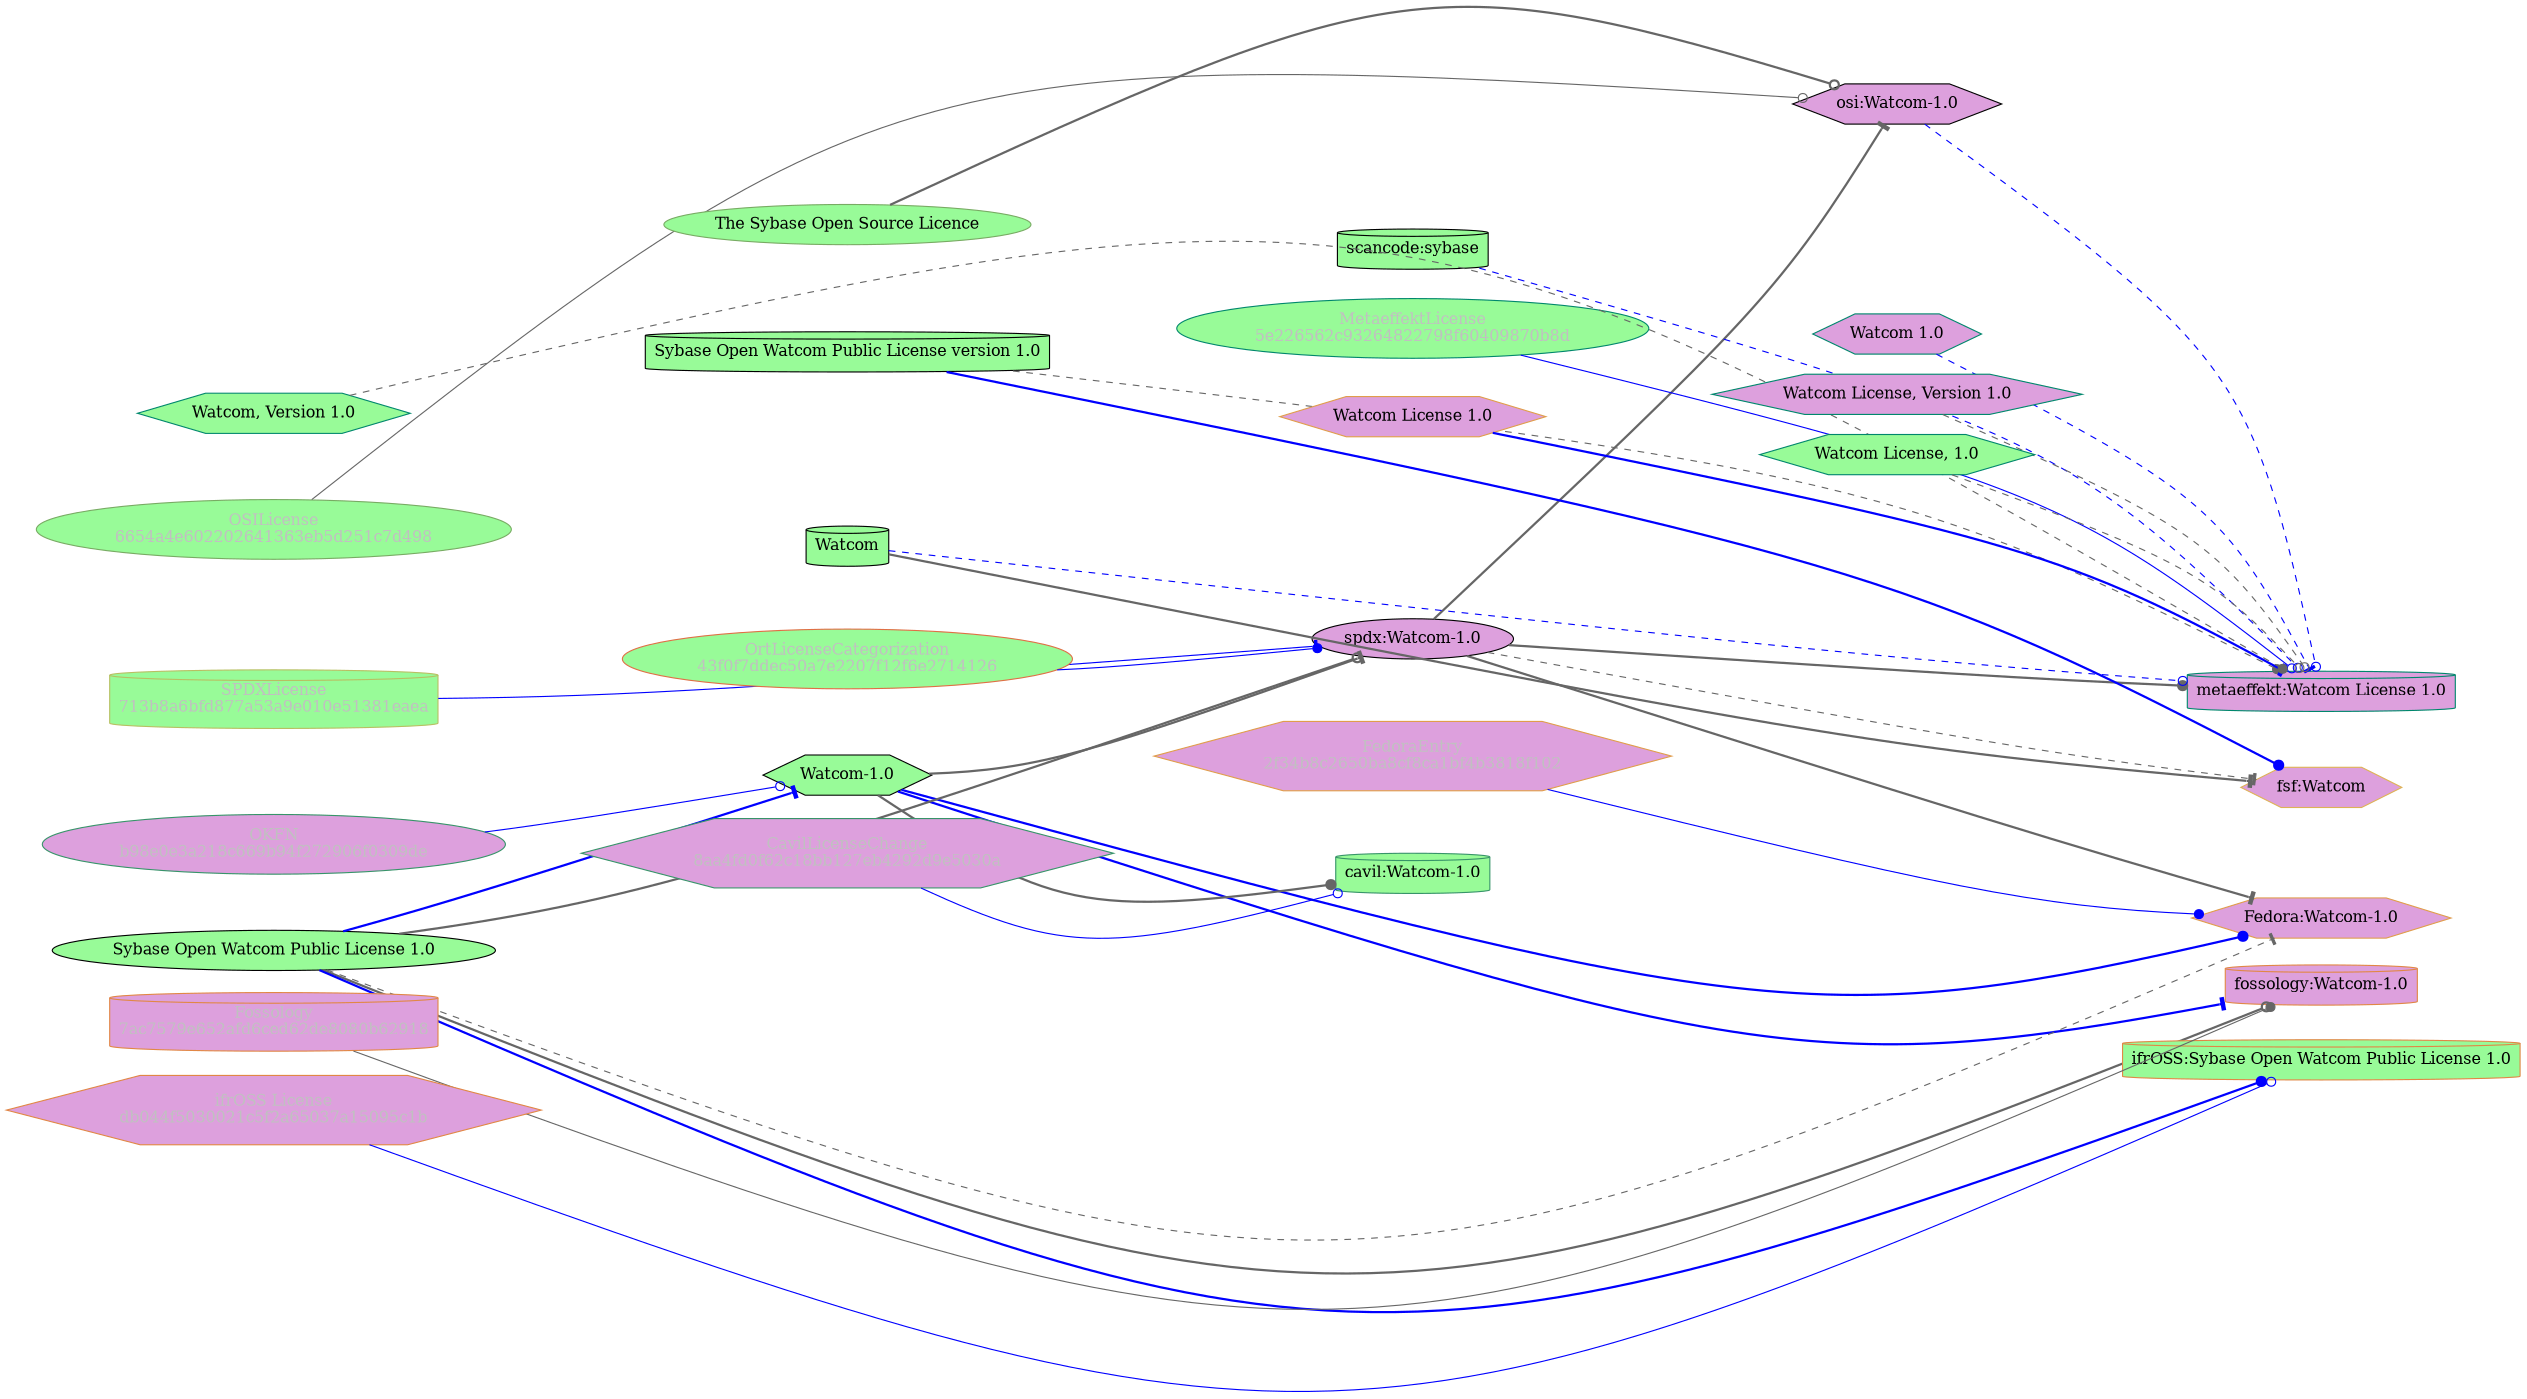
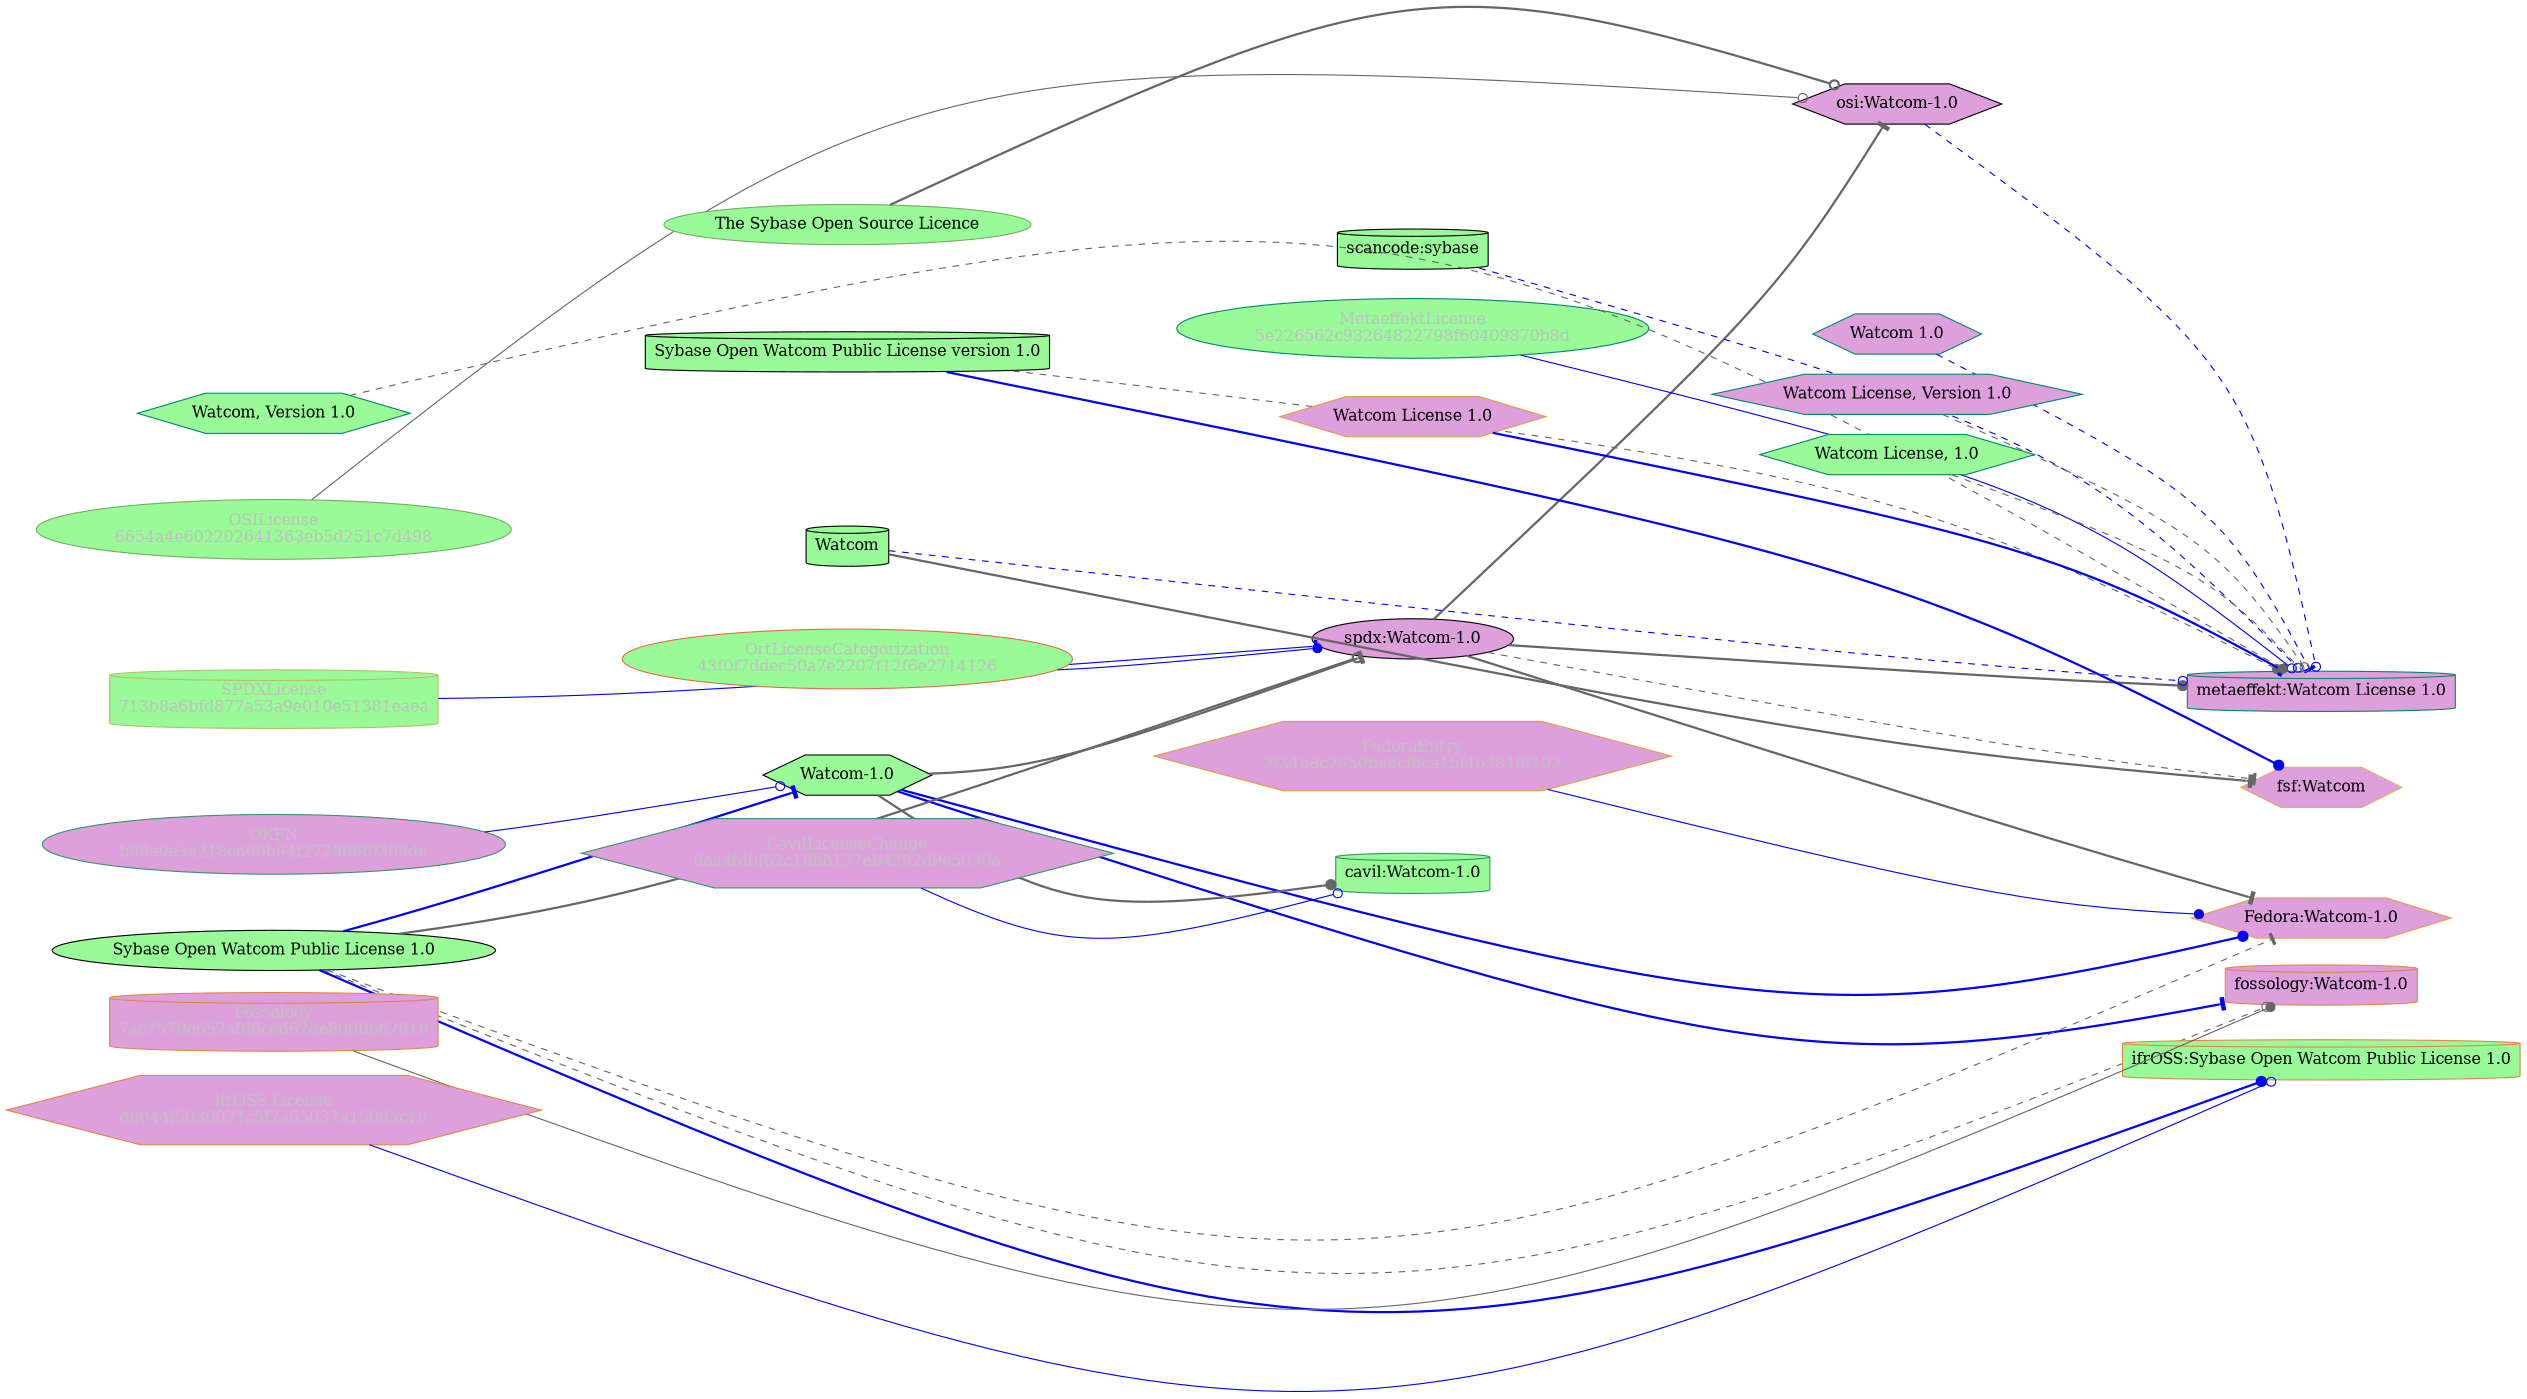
edge "Sybase Open Watcom Public License 1.0" -> "fossology:Watcom-1.0": style bold -> dashed
